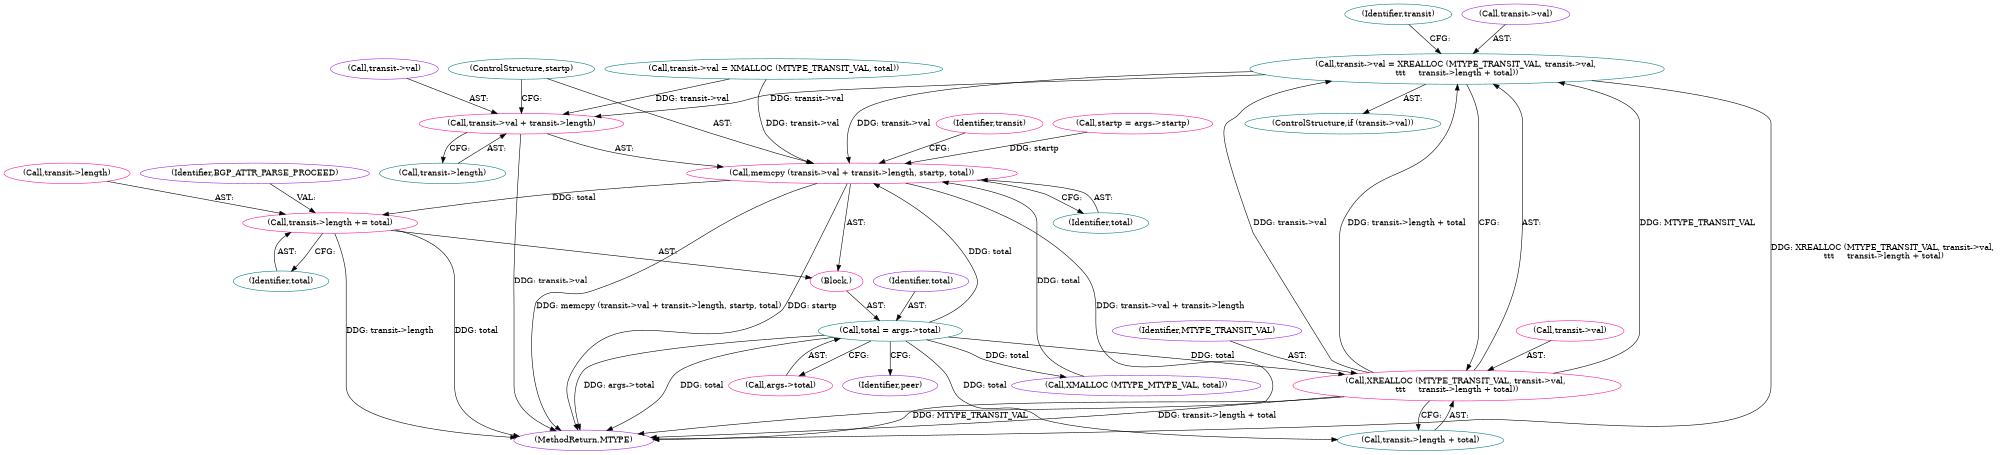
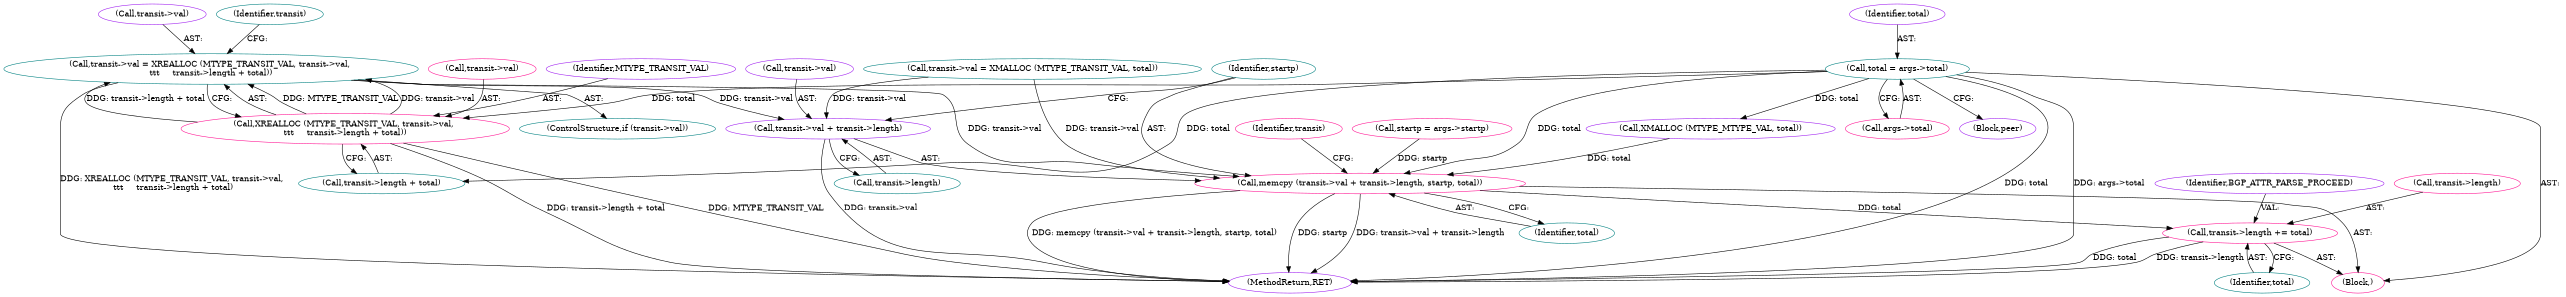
node "(ControlStructure,startp)": label "(ControlStructure,startp)" -> "(Identifier,startp)"
node "(Call,transit->val + transit->length)": color deeppink -> purple
edge "(Block,)" -> "(Call,total = args->total)": reversed
node "(Identifier,peer)": label "(Identifier,peer)" -> "(Block,peer)"
node "(MethodReturn,MTYPE)": label "(MethodReturn,MTYPE)" -> "(MethodReturn,RET)"
